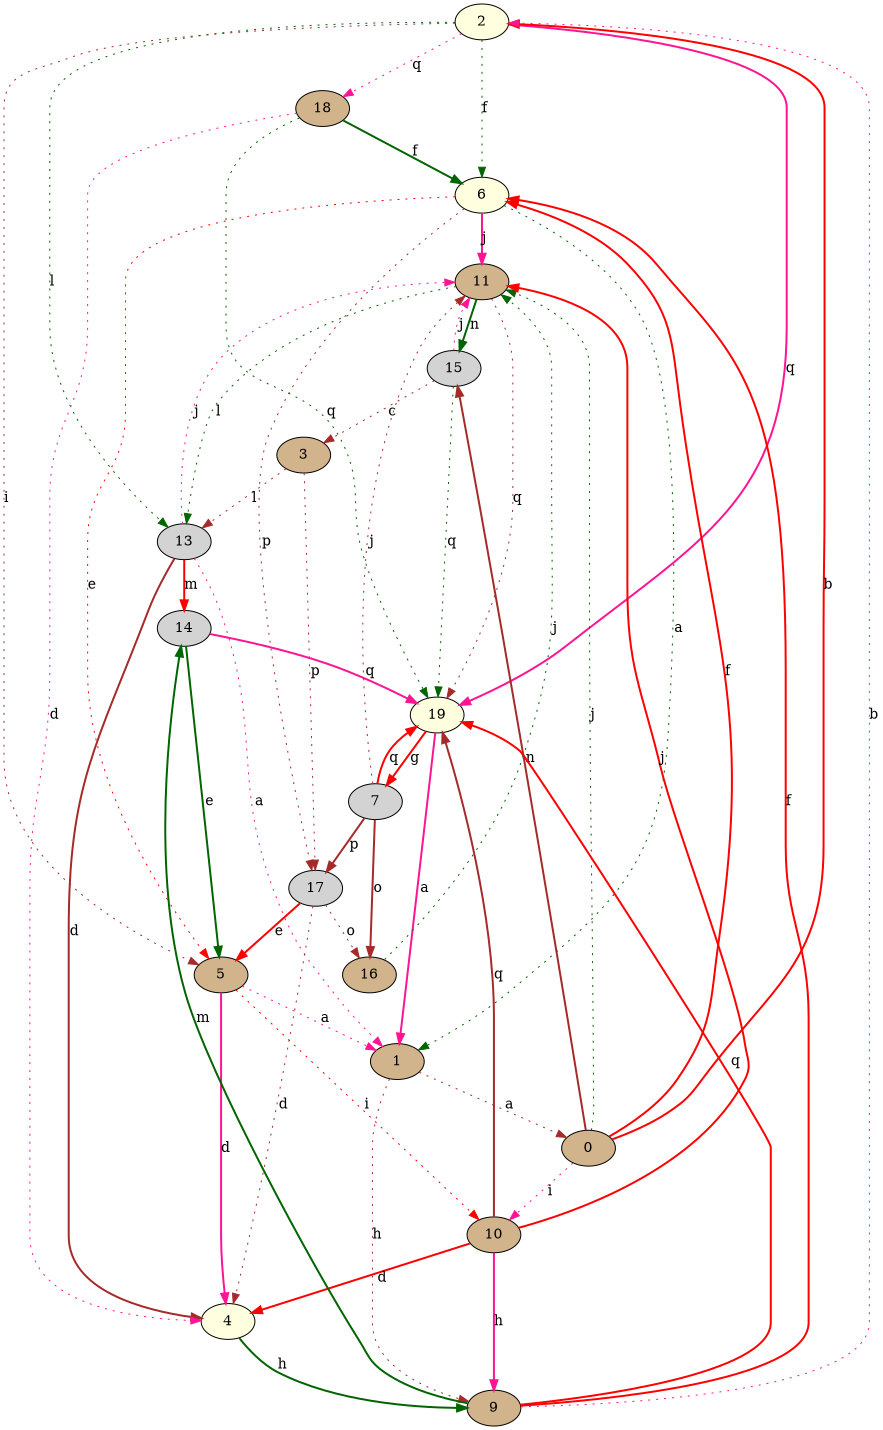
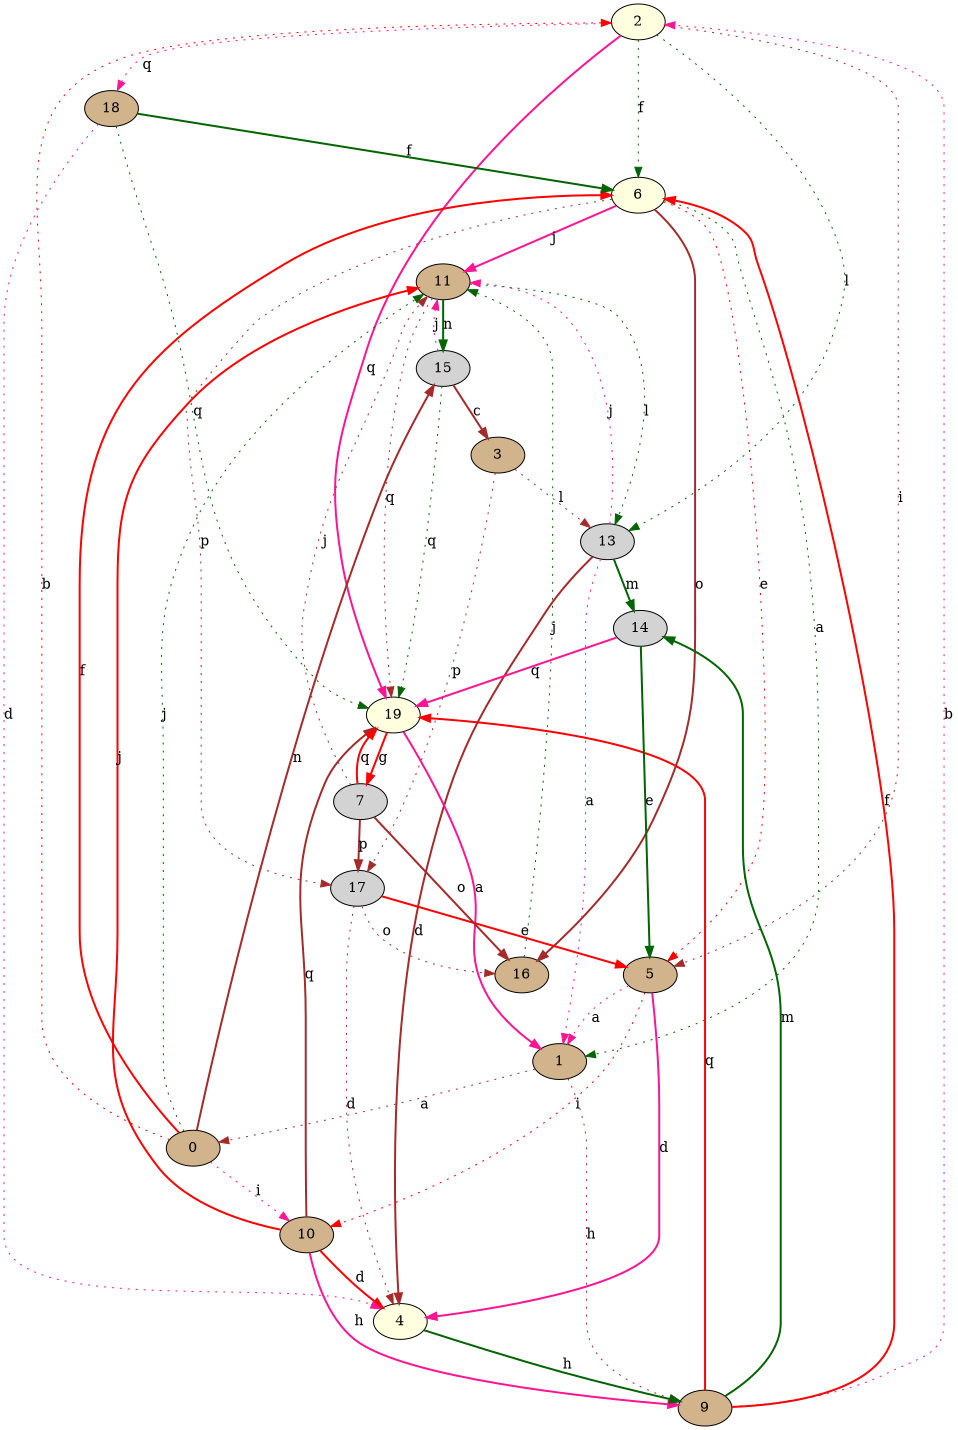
edge "15" -> "3": style dotted -> bold
edge "0" -> "2": style bold -> dotted
edge "13" -> "14": color red -> darkgreen
edge "6" -> "16": added, label "o"
